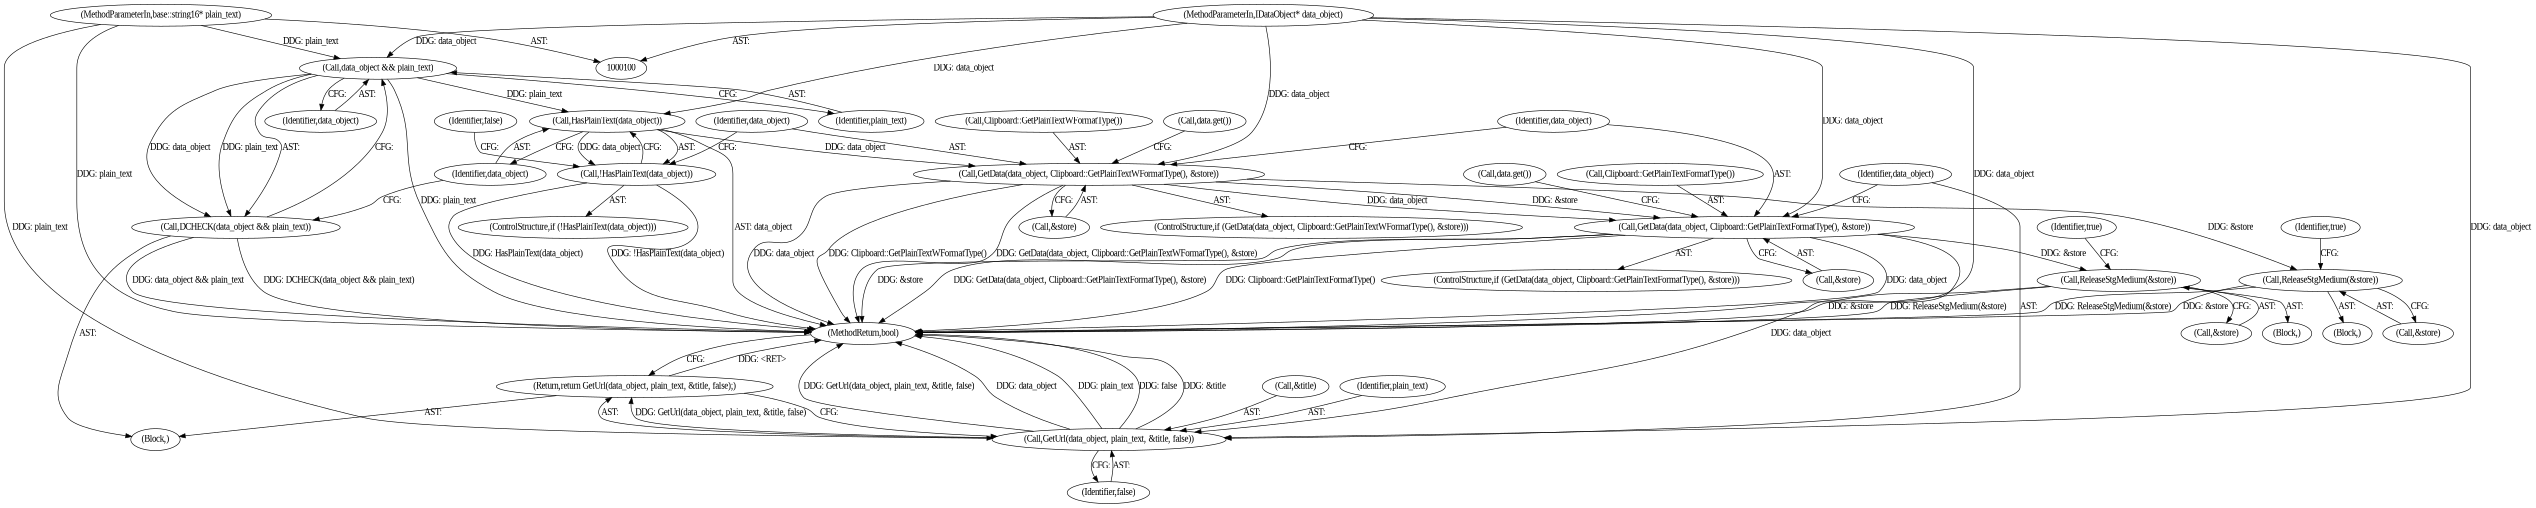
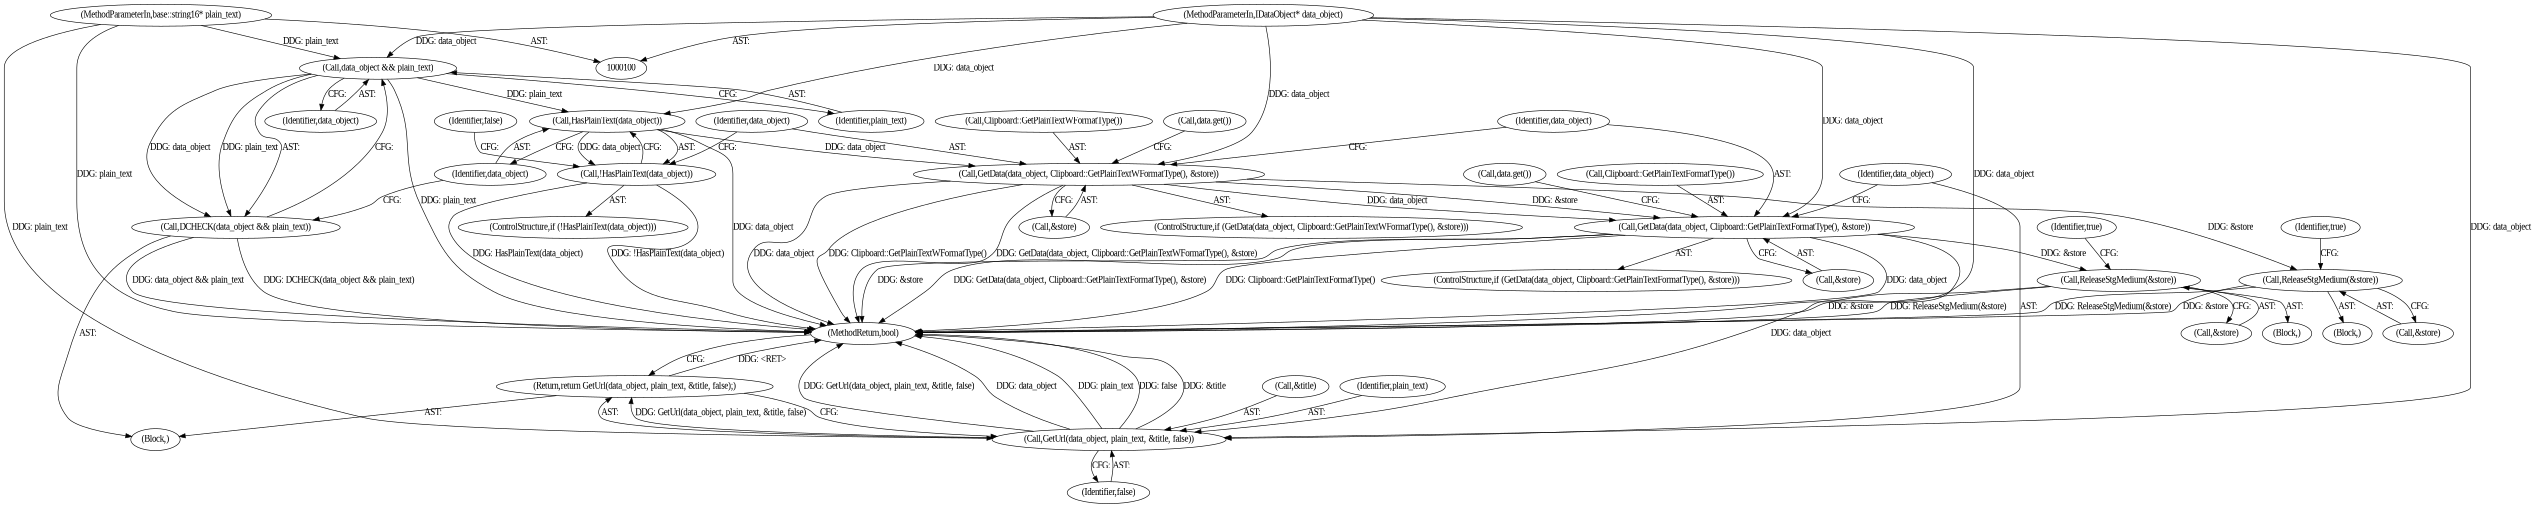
edge "(Call,HasPlainText(data_object))" -> "(MethodReturn,bool)": label "AST: data_object" -> "DDG: data_object"
